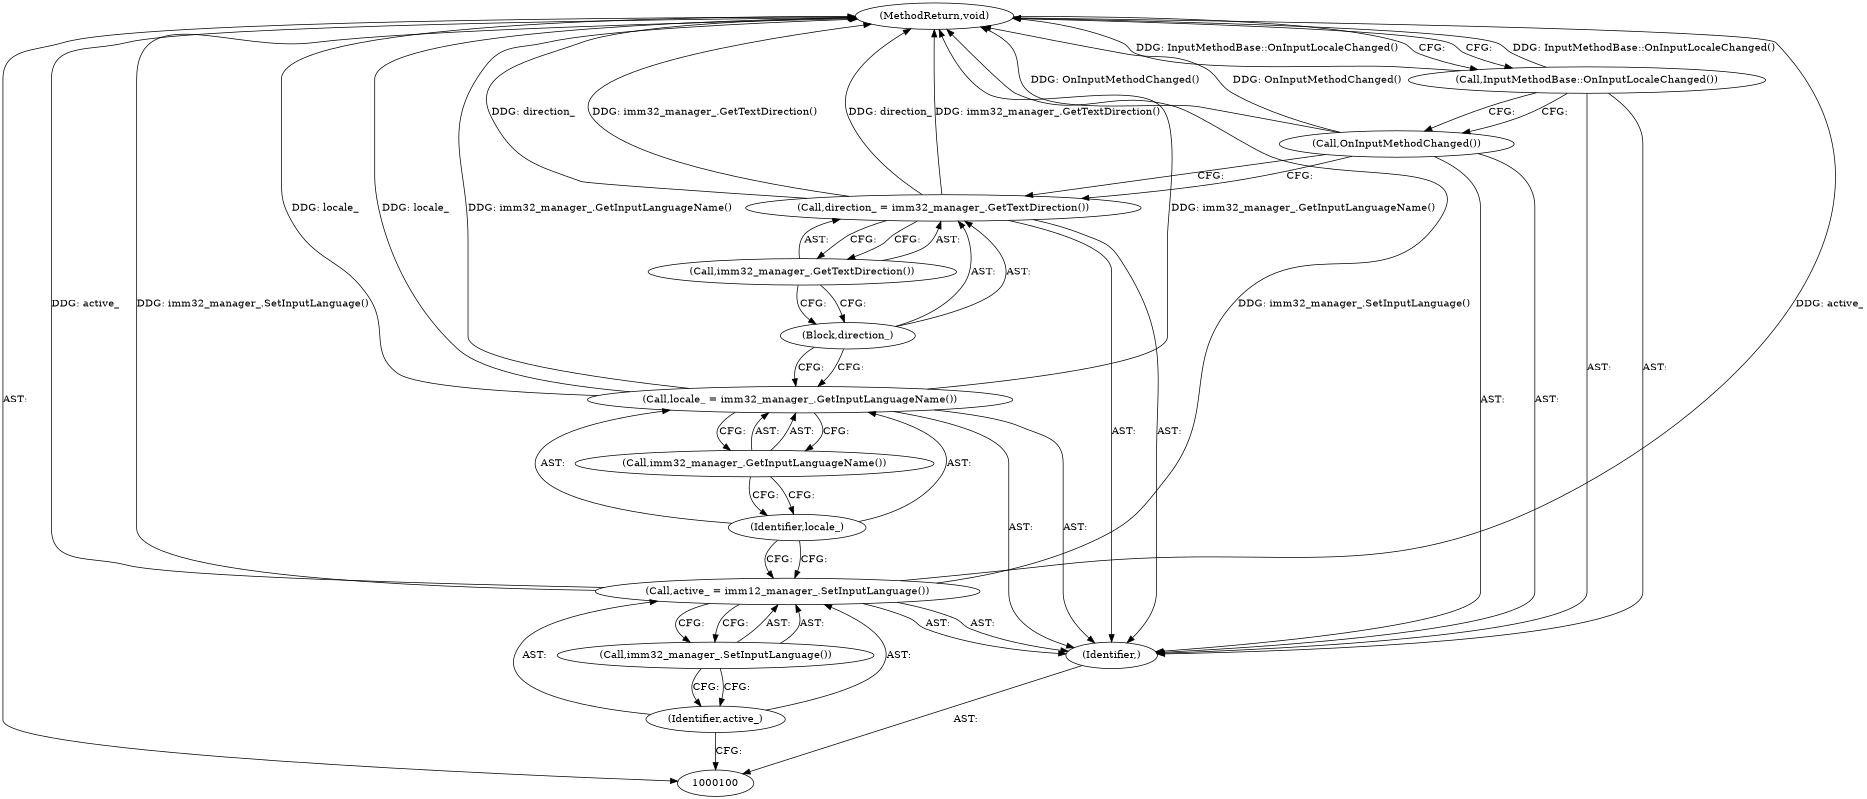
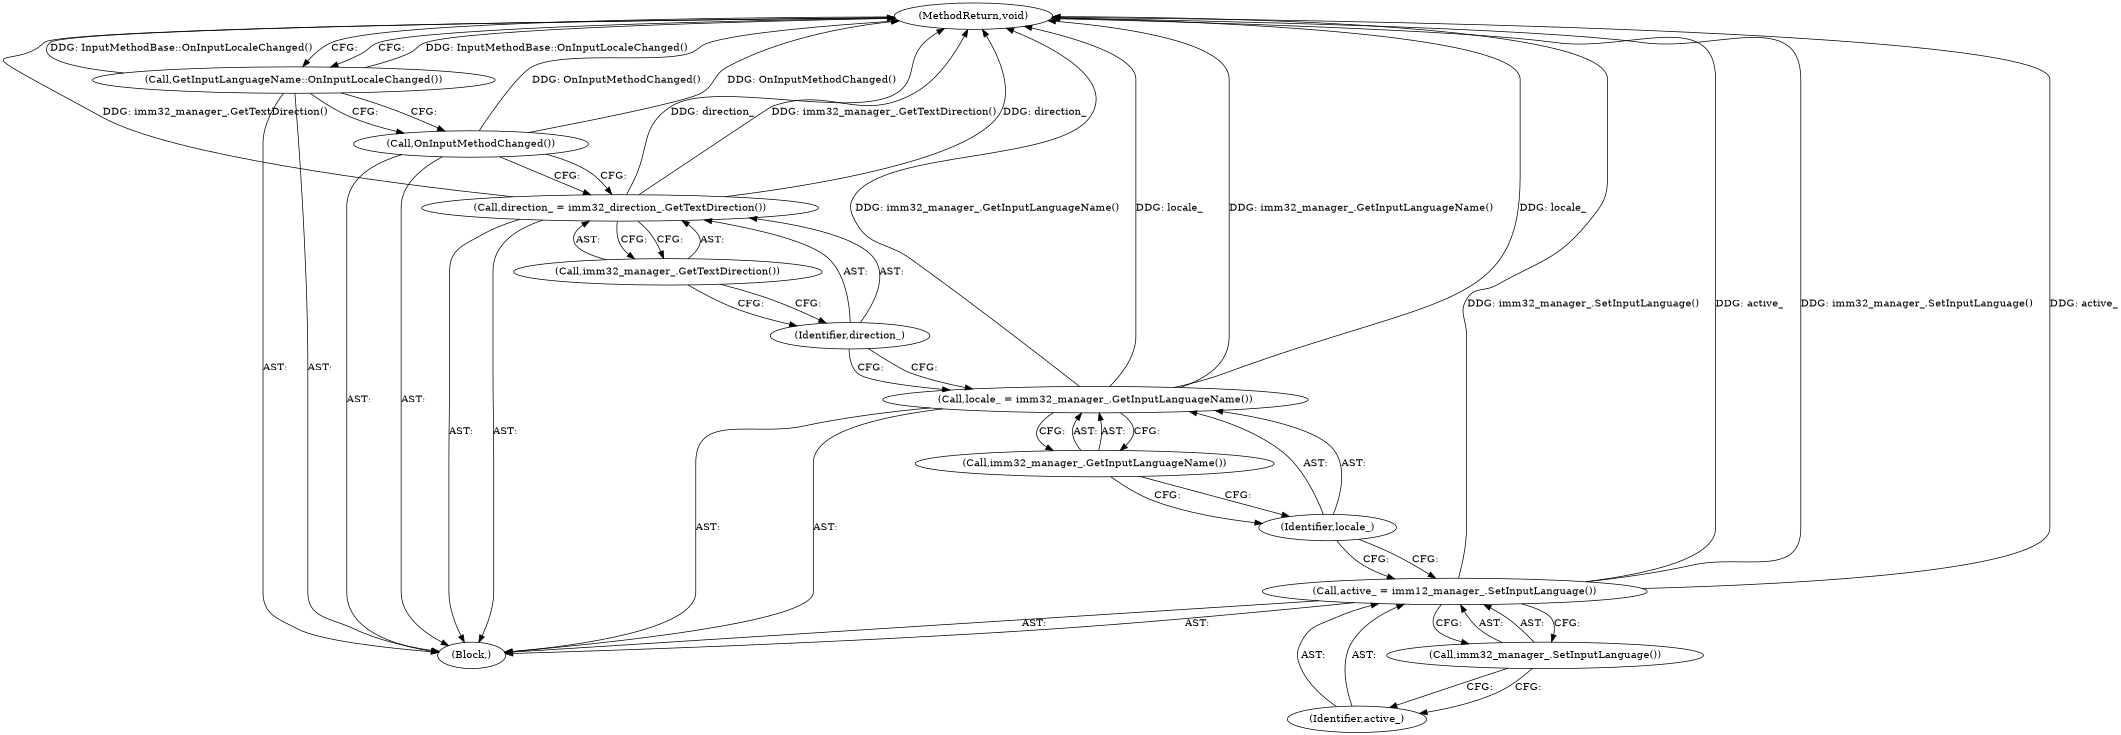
node "(Call,InputMethodBase::OnInputLocaleChanged())": label "(Call,InputMethodBase::OnInputLocaleChanged())" -> "(Call,GetInputLanguageName::OnInputLocaleChanged())"
node "(Call,direction_ = imm32_manager_.GetTextDirection())": label "(Call,direction_ = imm32_manager_.GetTextDirection())" -> "(Call,direction_ = imm32_direction_.GetTextDirection())"
node "(Block,direction_)": label "(Block,direction_)" -> "(Identifier,direction_)"
node "(Identifier,)": label "(Identifier,)" -> "(Block,)"
node "1000100": removed
